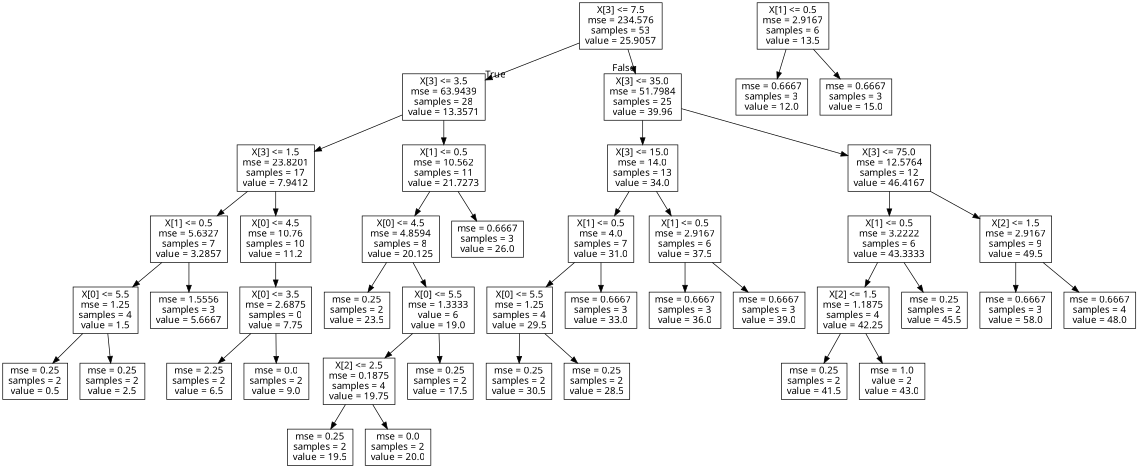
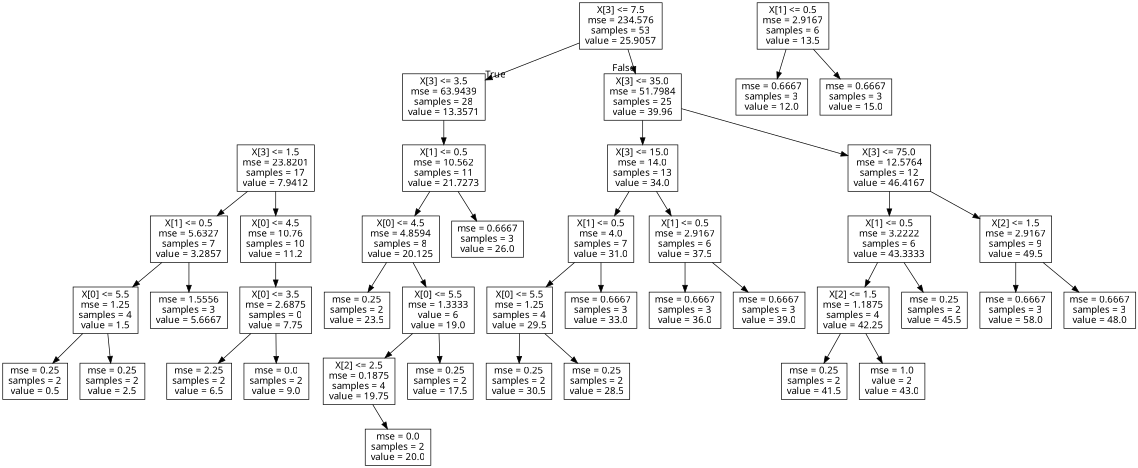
edge "X[3] <= 3.5 mse = 63.9439 samples = 28 value = 13.3571" -> "X[3] <= 1.5 mse = 23.8201 samples = 17 value = 7.9412": removed
node "mse = 0.6667 samples = 4 value = 48.0": label "mse = 0.6667 samples = 4 value = 48.0" -> "mse = 0.6667 samples = 3 value = 48.0"
node "mse = 0.25 samples = 2 value = 19.5": removed
